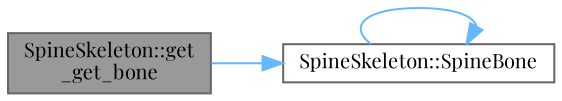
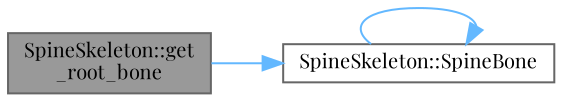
node "SpineSkeleton::get _get_bone": label "SpineSkeleton::get _get_bone" -> "SpineSkeleton::get _root_bone"
